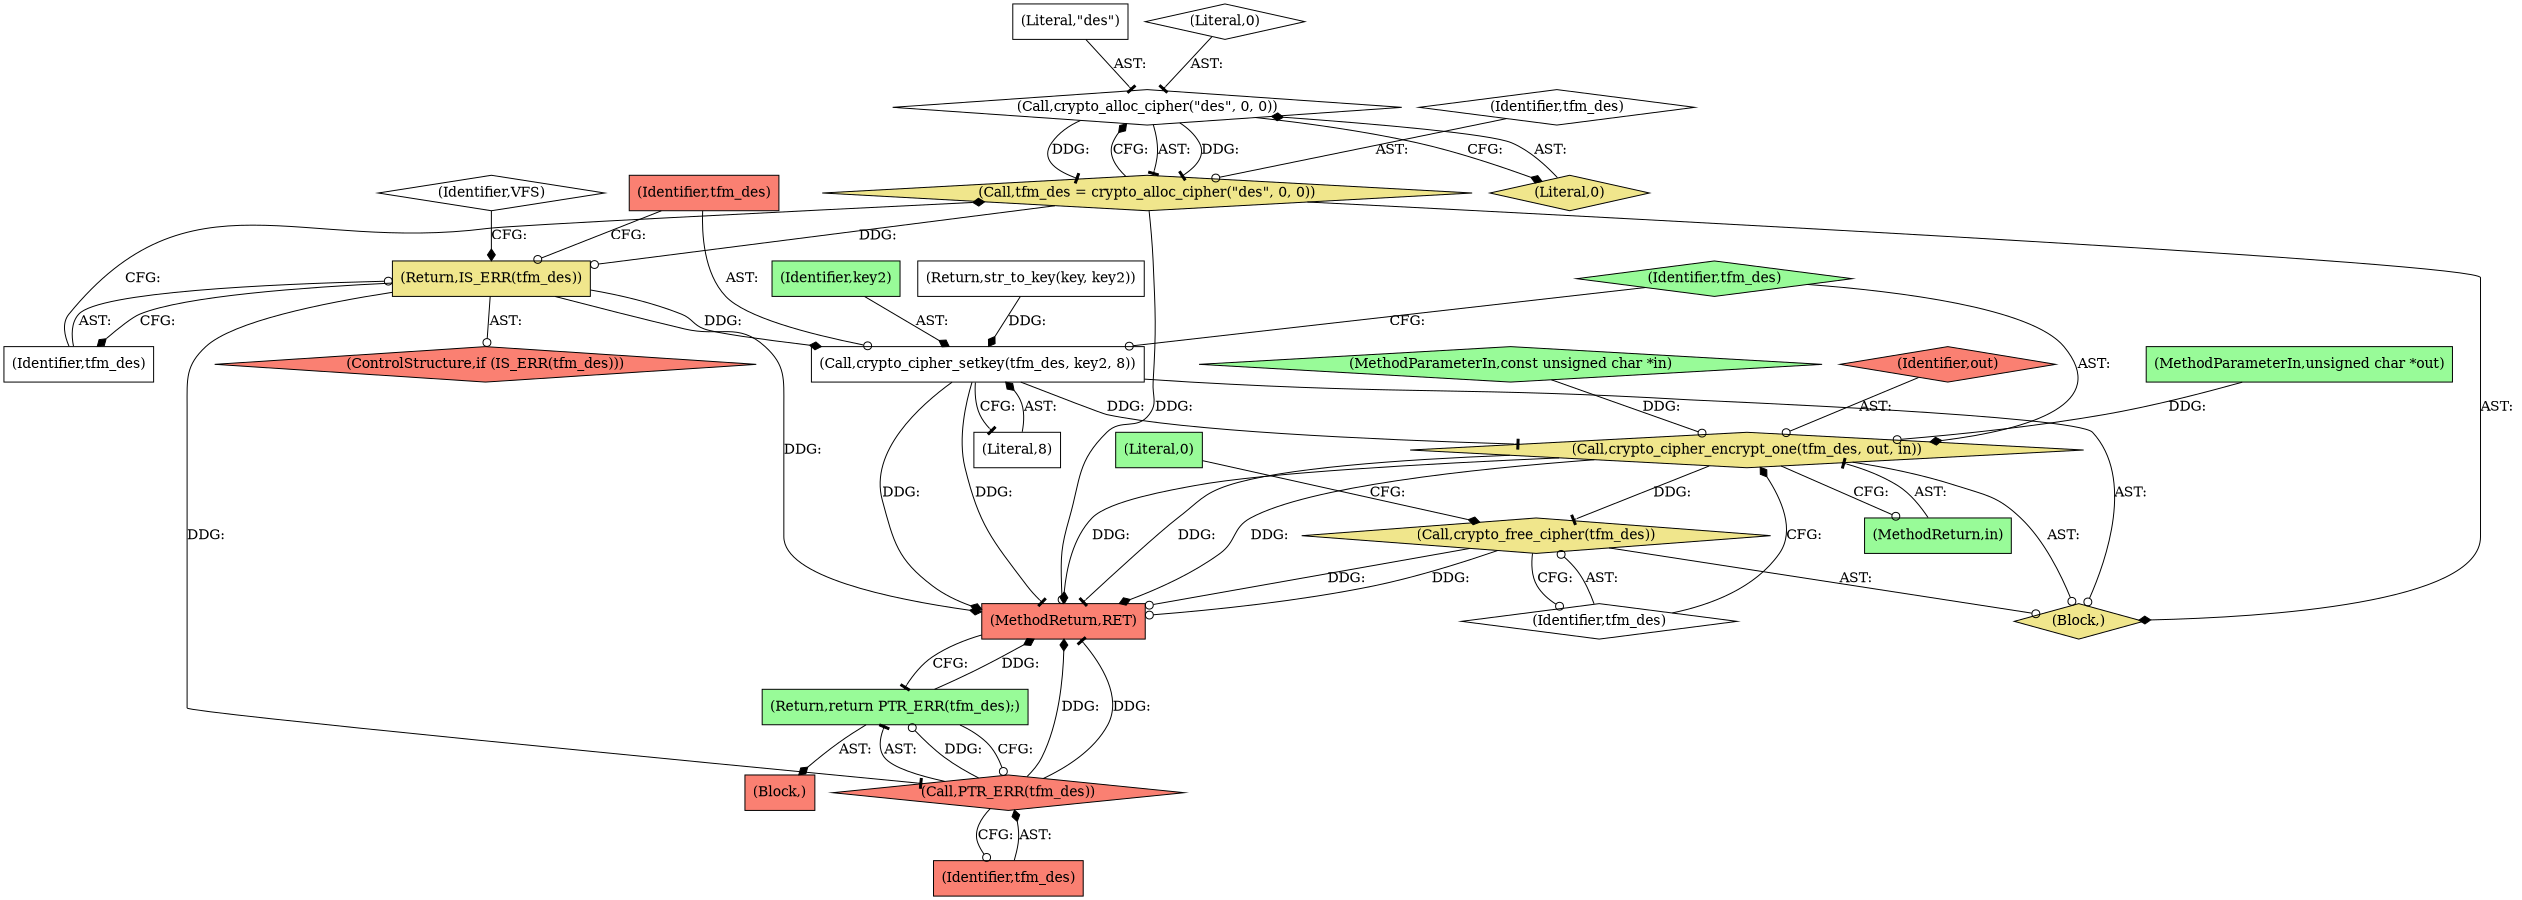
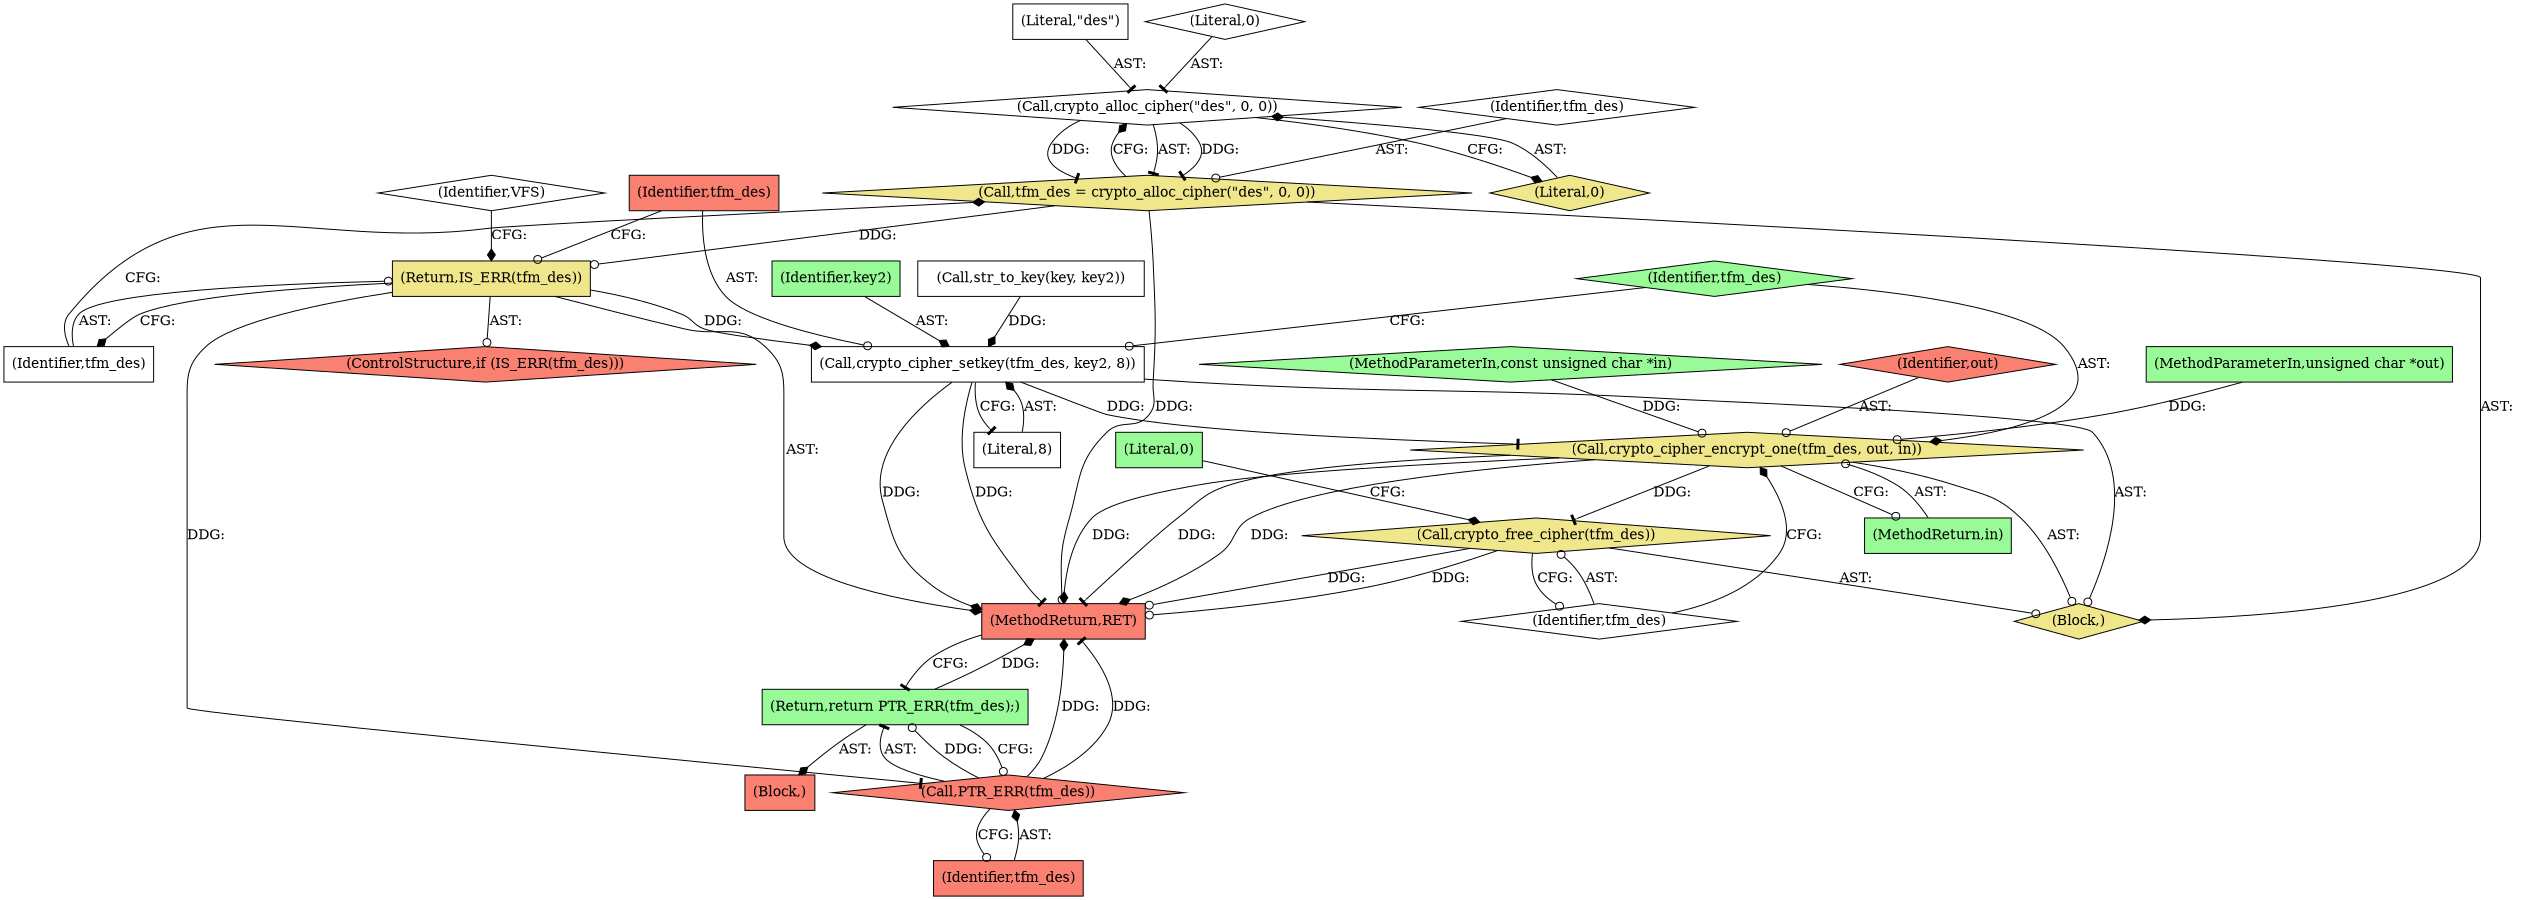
node "(Return,str_to_key(key, key2))": label "(Return,str_to_key(key, key2))" -> "(Call,str_to_key(key, key2))"
edge "(Return,IS_ERR(tfm_des))" -> "(MethodReturn,RET)": label "DDG: " -> "AST: "
edge "(MethodReturn,in)" -> "(Call,crypto_cipher_encrypt_one(tfm_des, out, in))": arrowhead tee -> odot
